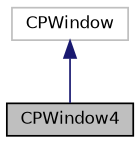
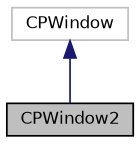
node "CPWindow4": label "CPWindow4" -> "CPWindow2"
